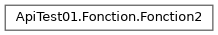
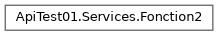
node "ApiTest01.Fonction.Fonction2": label "ApiTest01.Fonction.Fonction2" -> "ApiTest01.Services.Fonction2"
